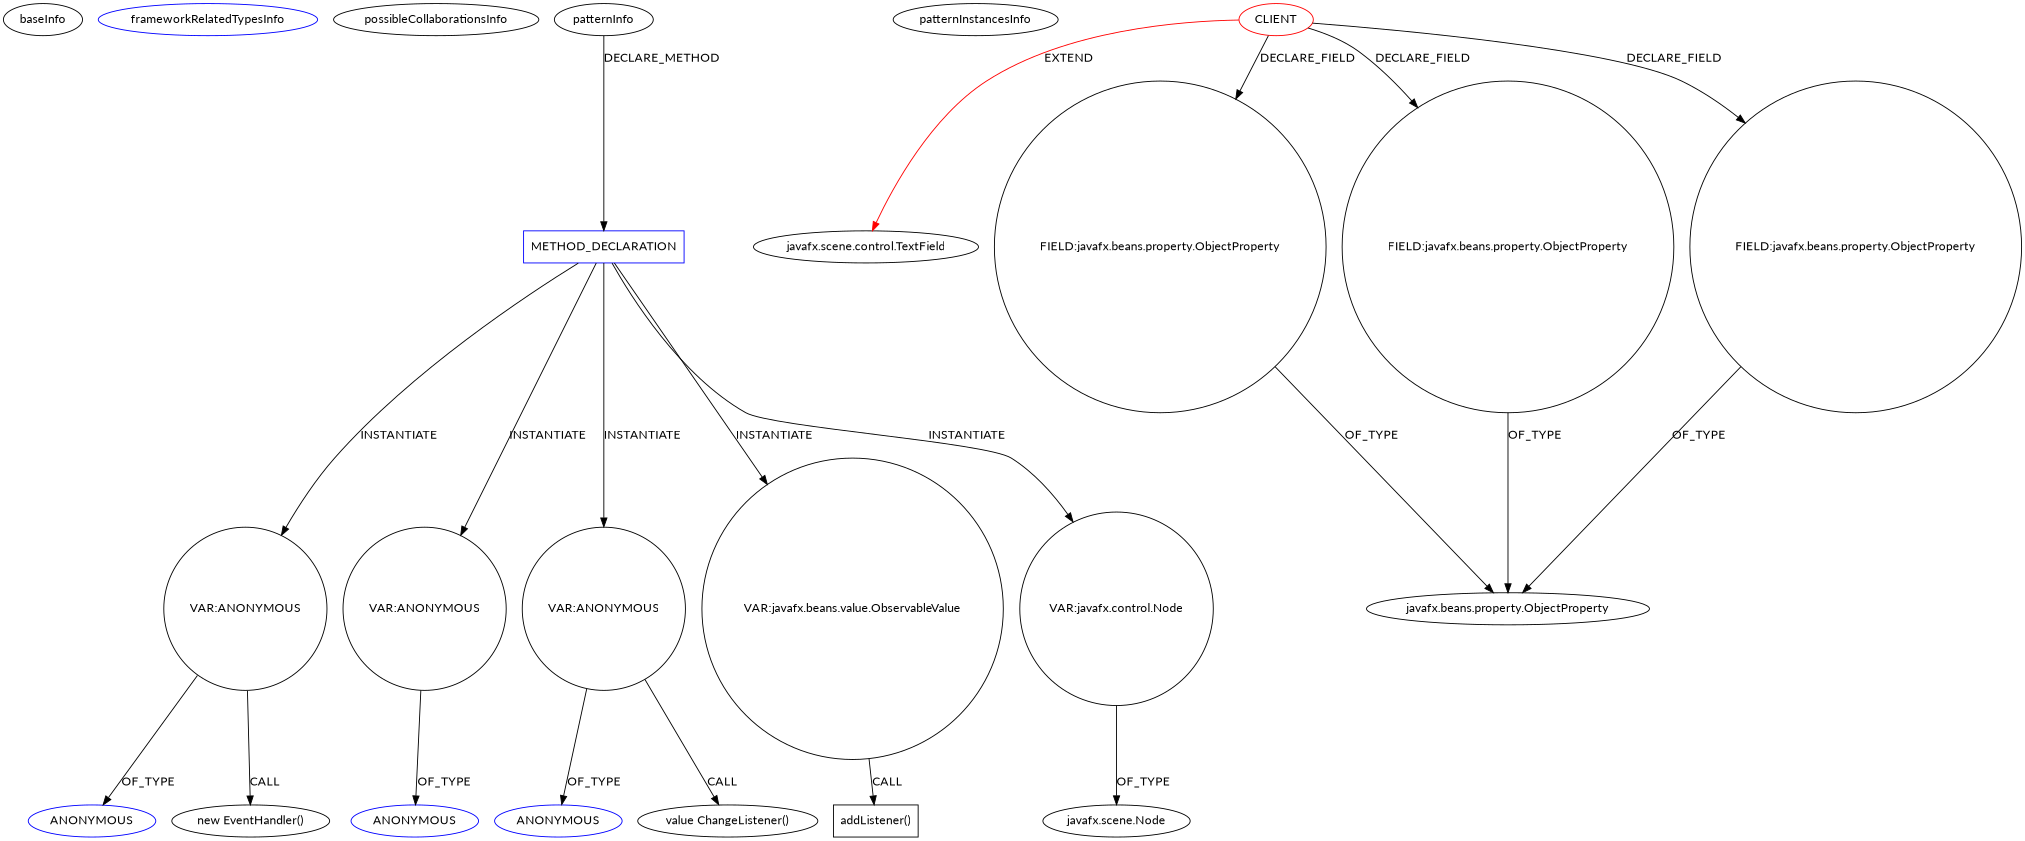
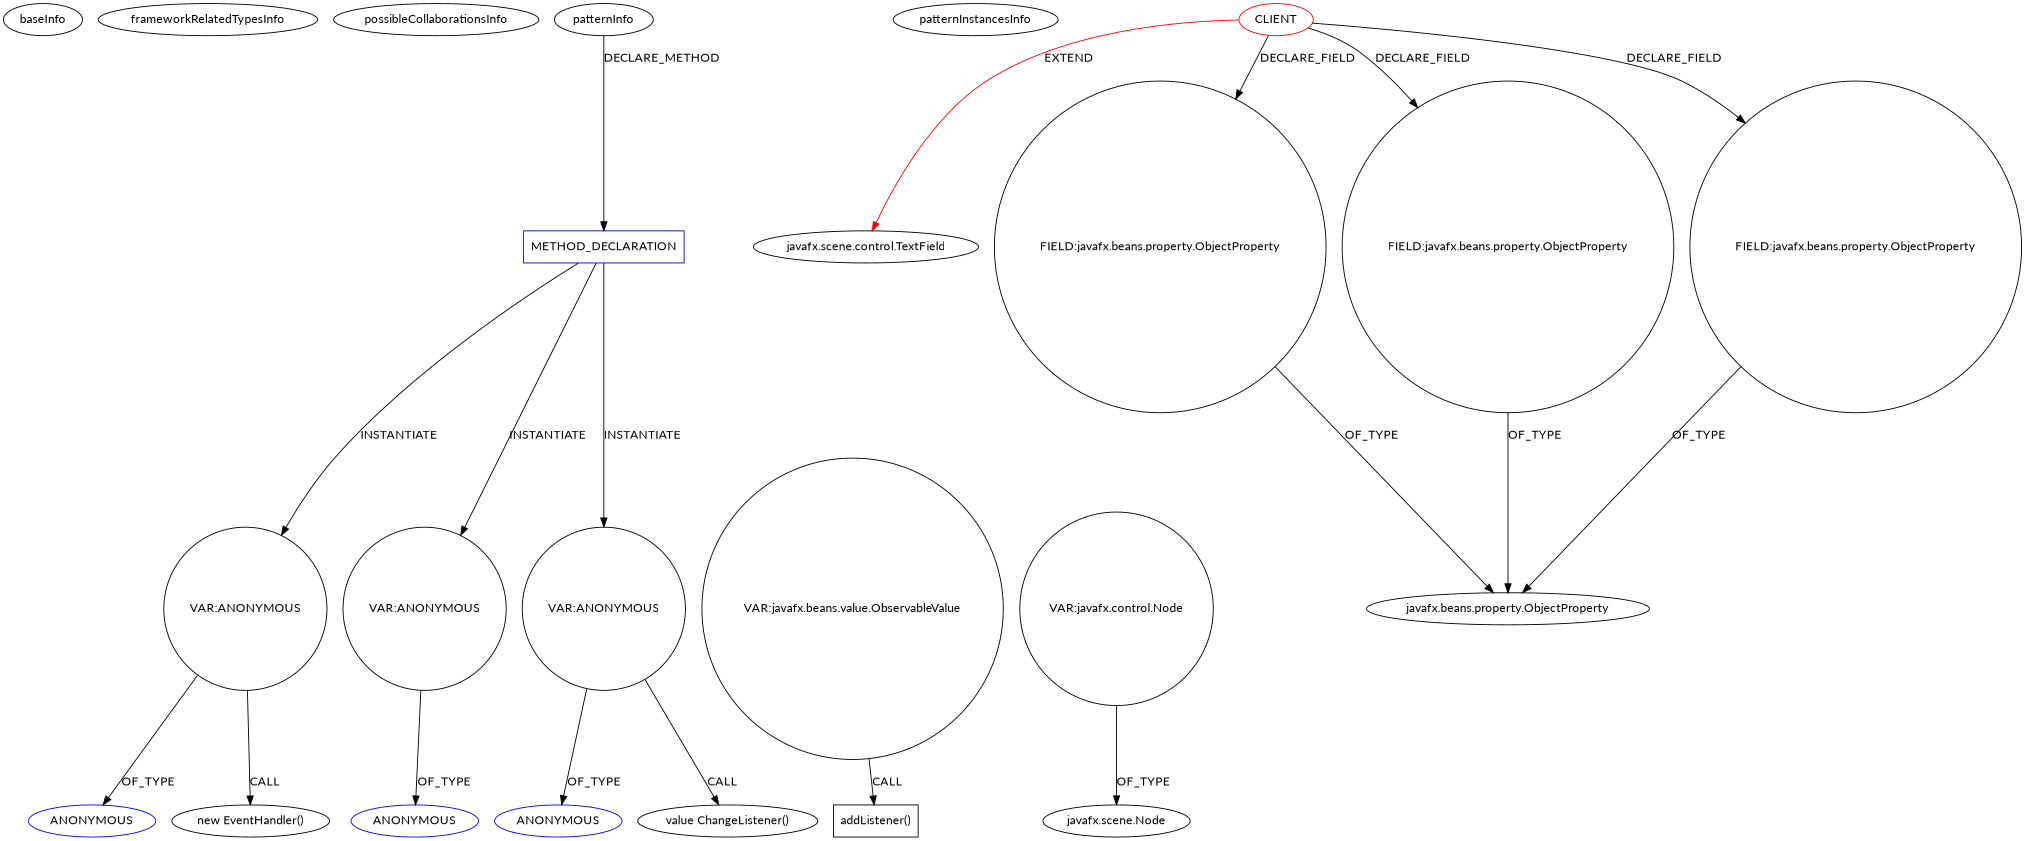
node "frameworkRelatedTypesInfo": color blue -> black
edge "METHOD_DECLARATION" -> "VAR:javafx.beans.value.ObservableValue": removed, label "INSTANTIATE"
edge "METHOD_DECLARATION" -> "VAR:javafx.control.Node": removed, label "INSTANTIATE"
